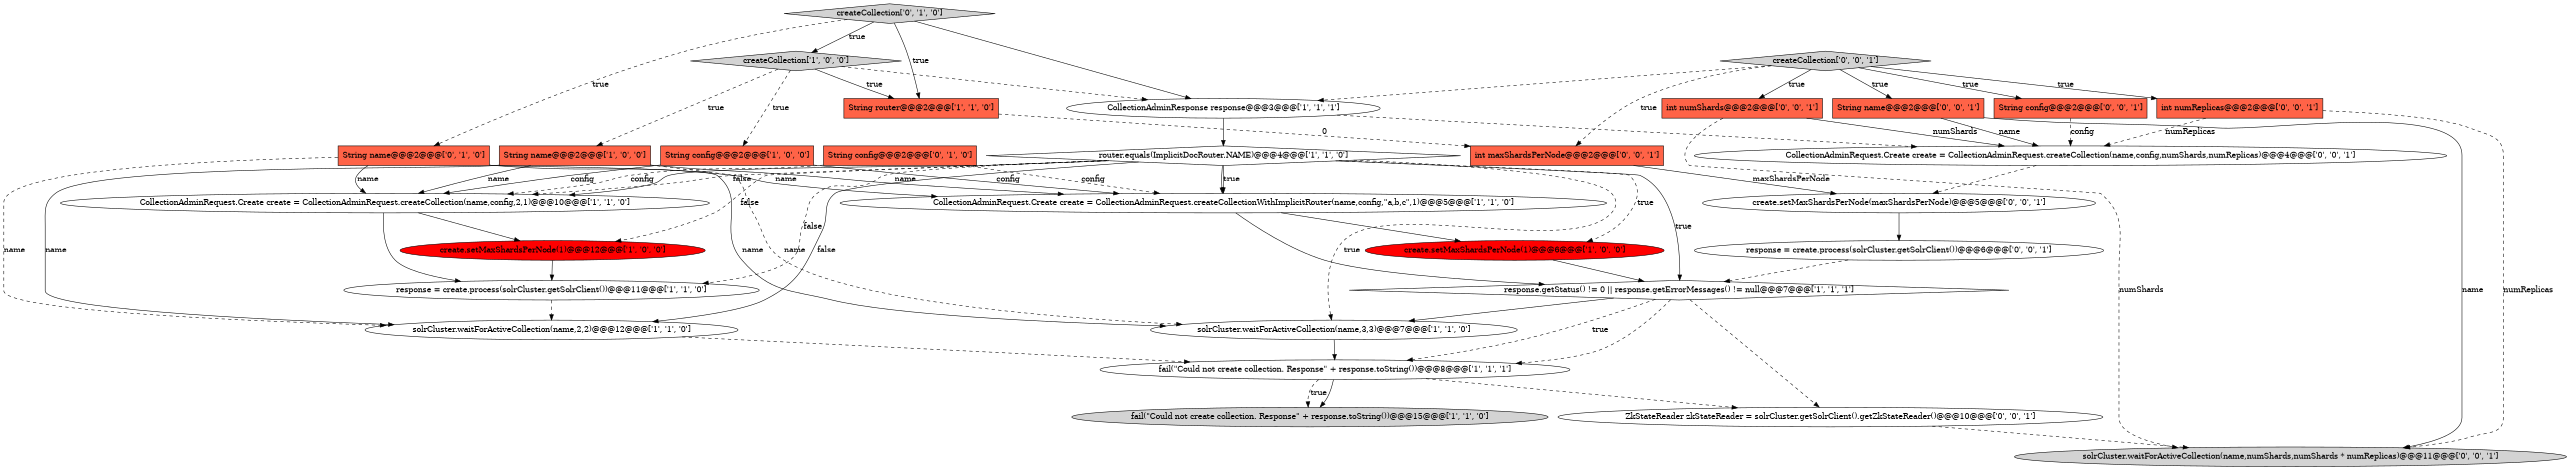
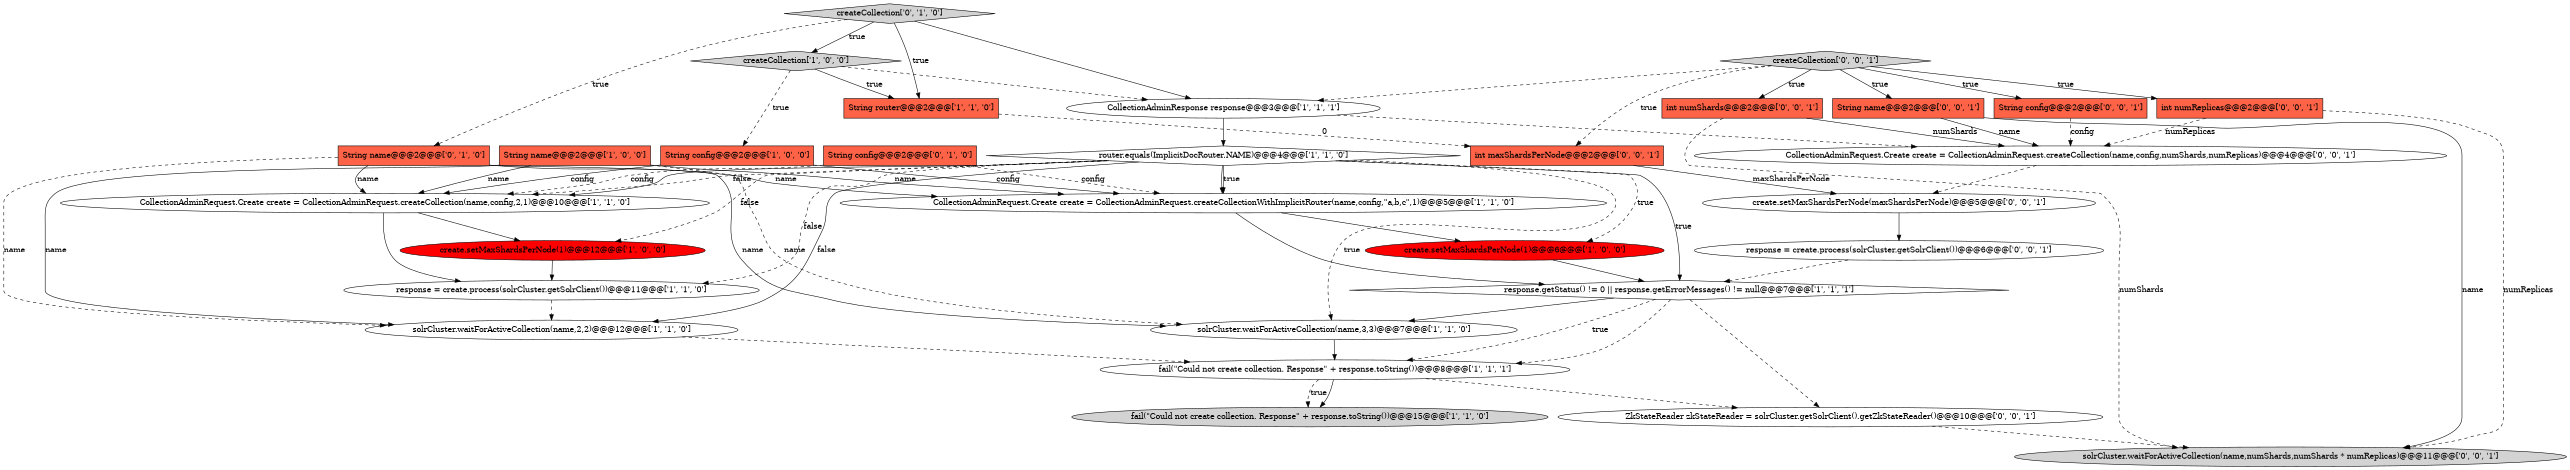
edge "createCollection['1', '0', '0']" -> "String name@@@2@@@['1', '0', '0']": removed, label "true"
